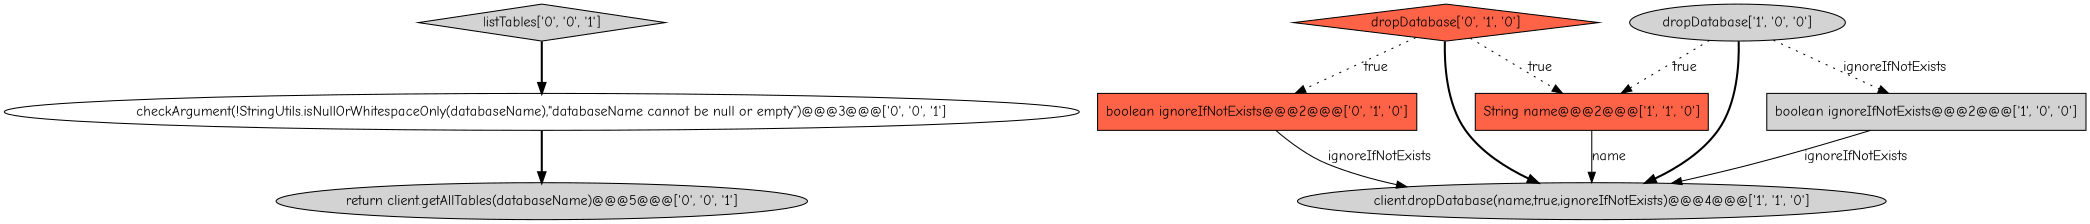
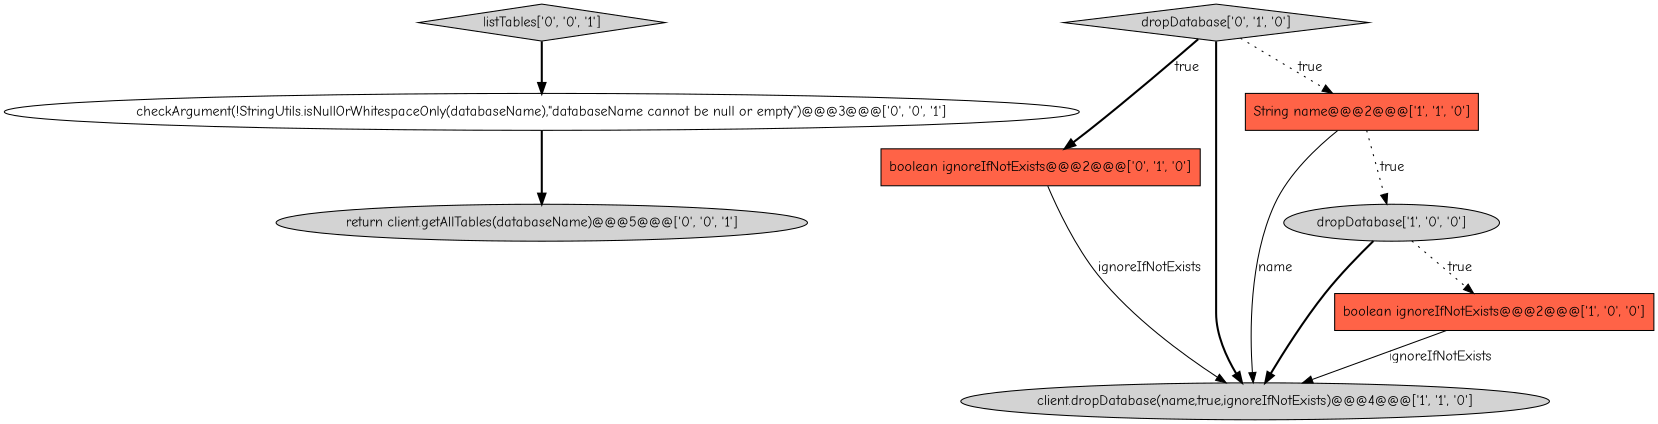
node "dropDatabase['0', '1', '0']": fillcolor tomato -> lightgray
edge "dropDatabase['0', '1', '0']" -> "boolean ignoreIfNotExists@@@2@@@['0', '1', '0']": style dotted -> bold
edge "dropDatabase['1', '0', '0']" -> "String name@@@2@@@['1', '1', '0']": reversed
edge "dropDatabase['1', '0', '0']" -> "boolean ignoreIfNotExists@@@2@@@['1', '0', '0']": label "ignoreIfNotExists" -> "true"
node "boolean ignoreIfNotExists@@@2@@@['1', '0', '0']": fillcolor lightgray -> tomato
